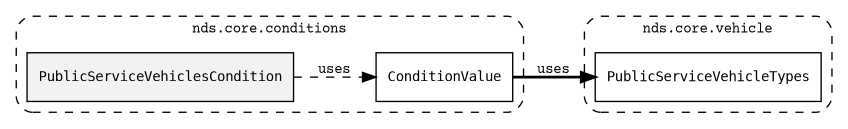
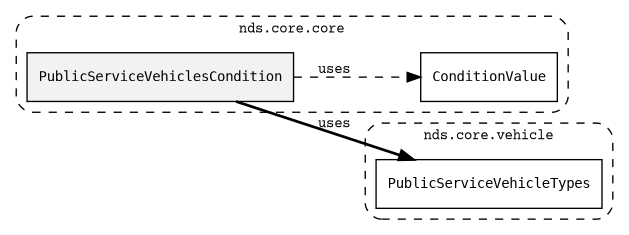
cluster "nds.core.conditions": label "nds.core.conditions" -> "nds.core.core"
edge "ConditionValue" -> "PublicServiceVehicleTypes": now "PublicServiceVehiclesCondition" -> "PublicServiceVehicleTypes"
